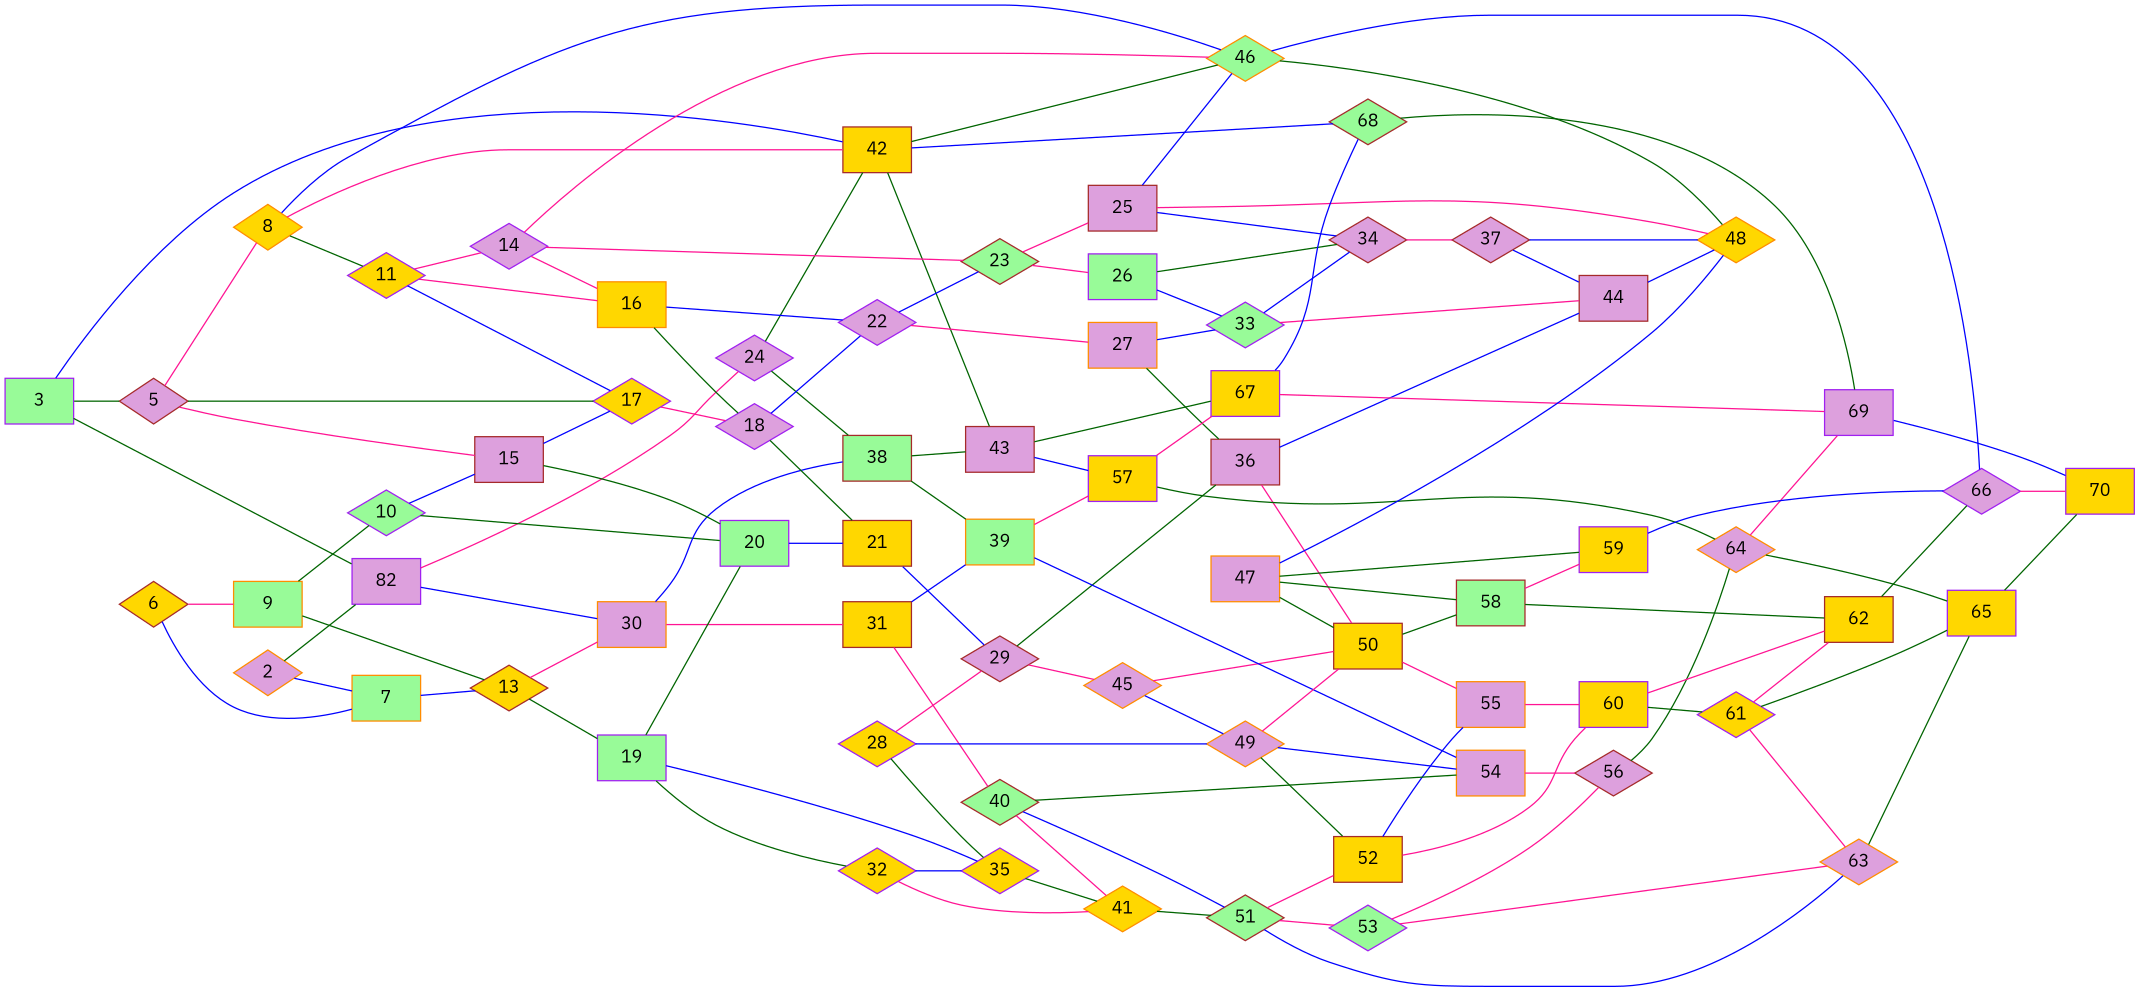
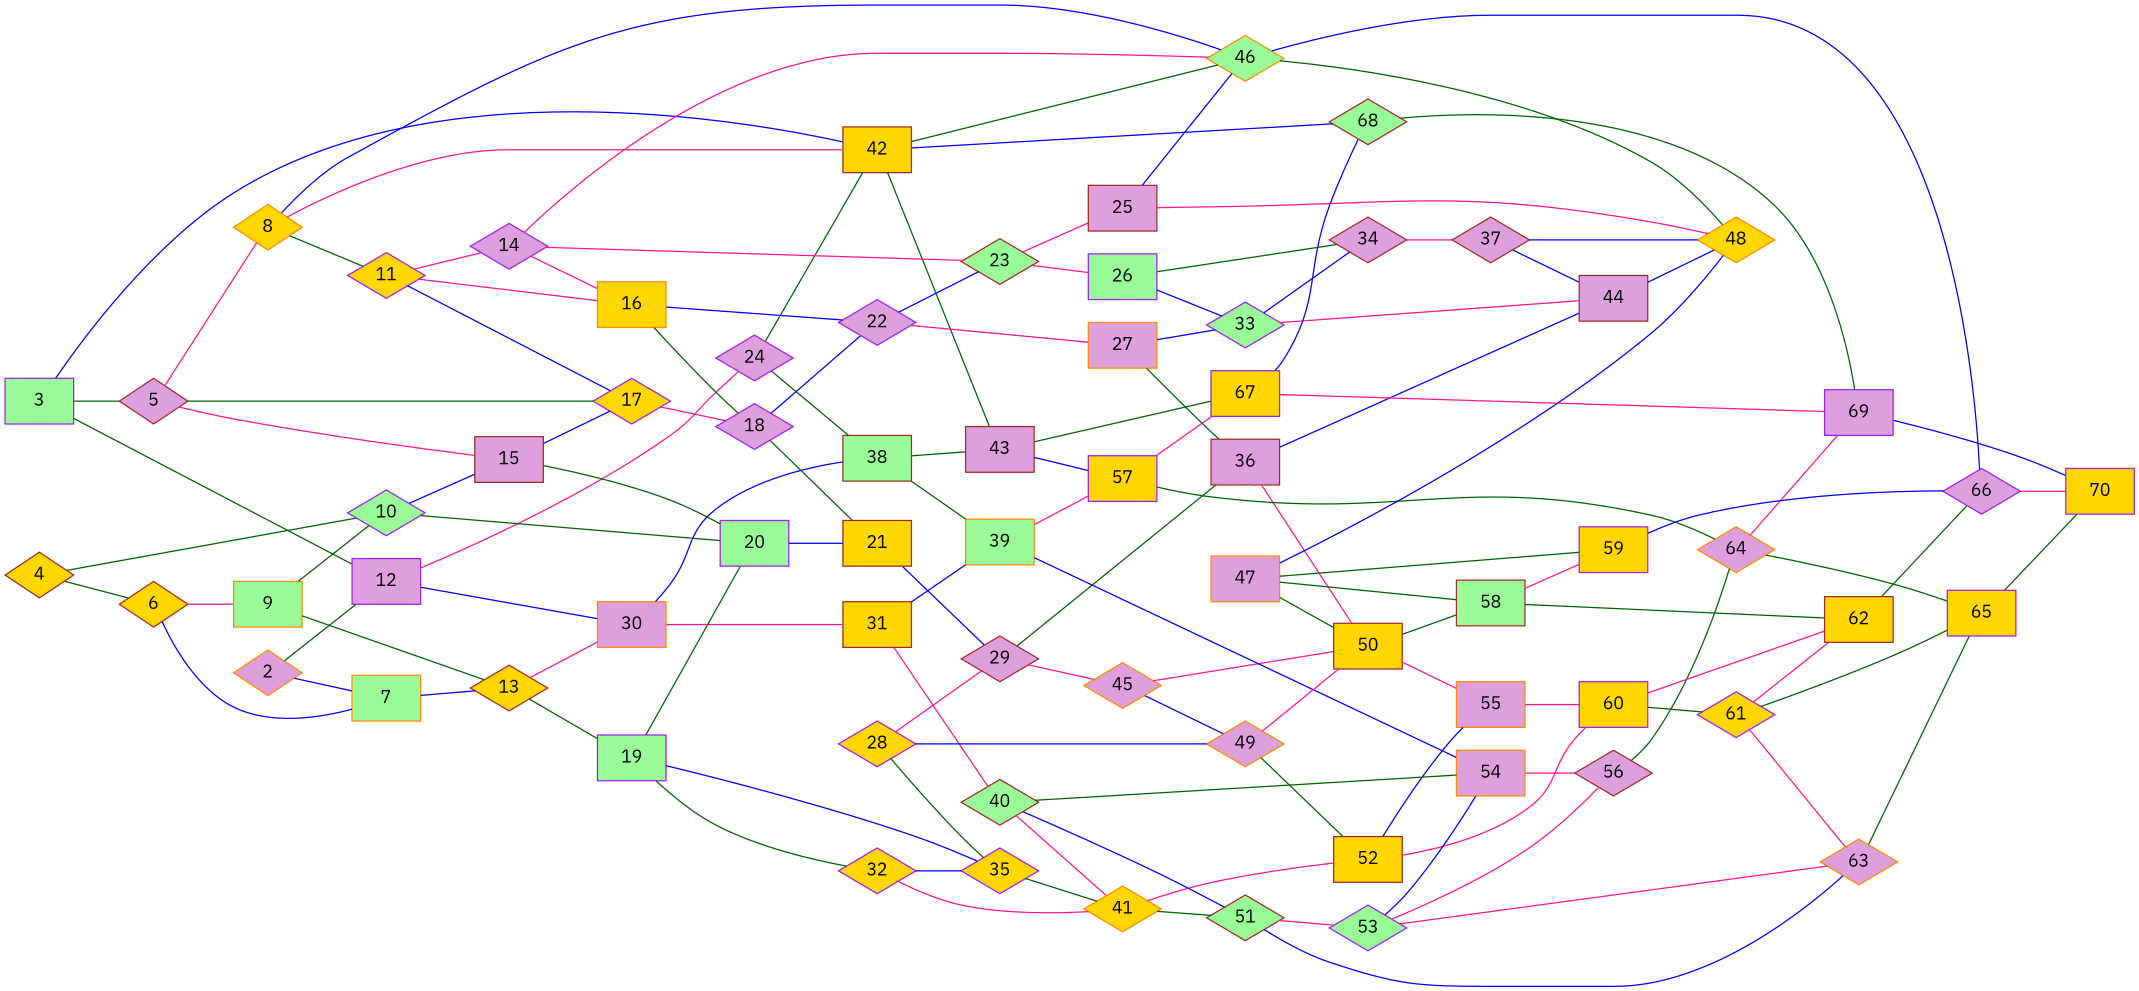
edge "25" -- "34": removed
node "4": added
node "82": label "82" -> "12"
edge "49" -- "54": now "53" -- "54"
edge "52" -- "51": now "52" -- "41"
